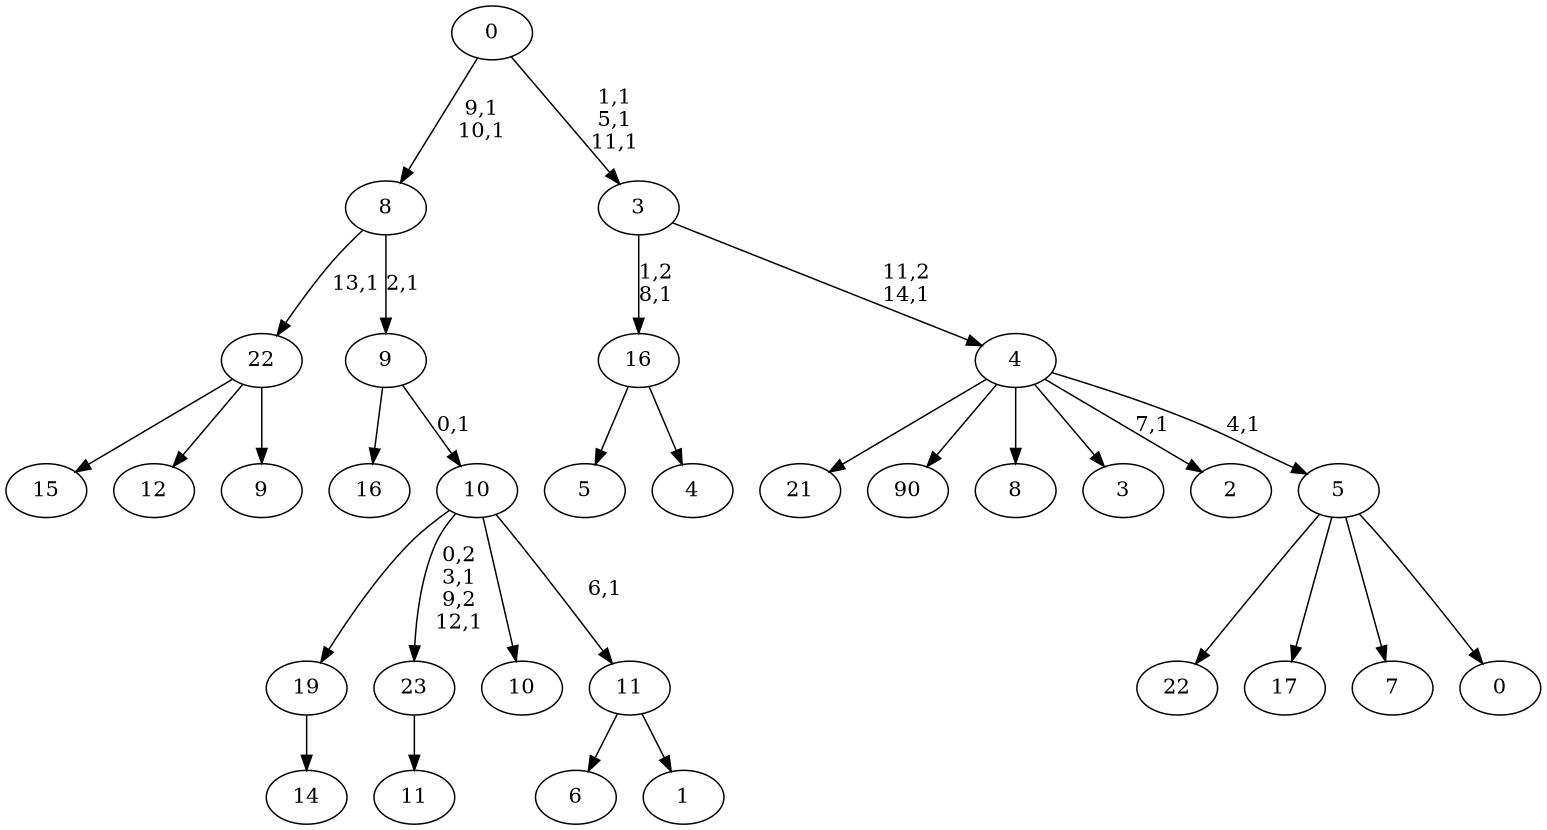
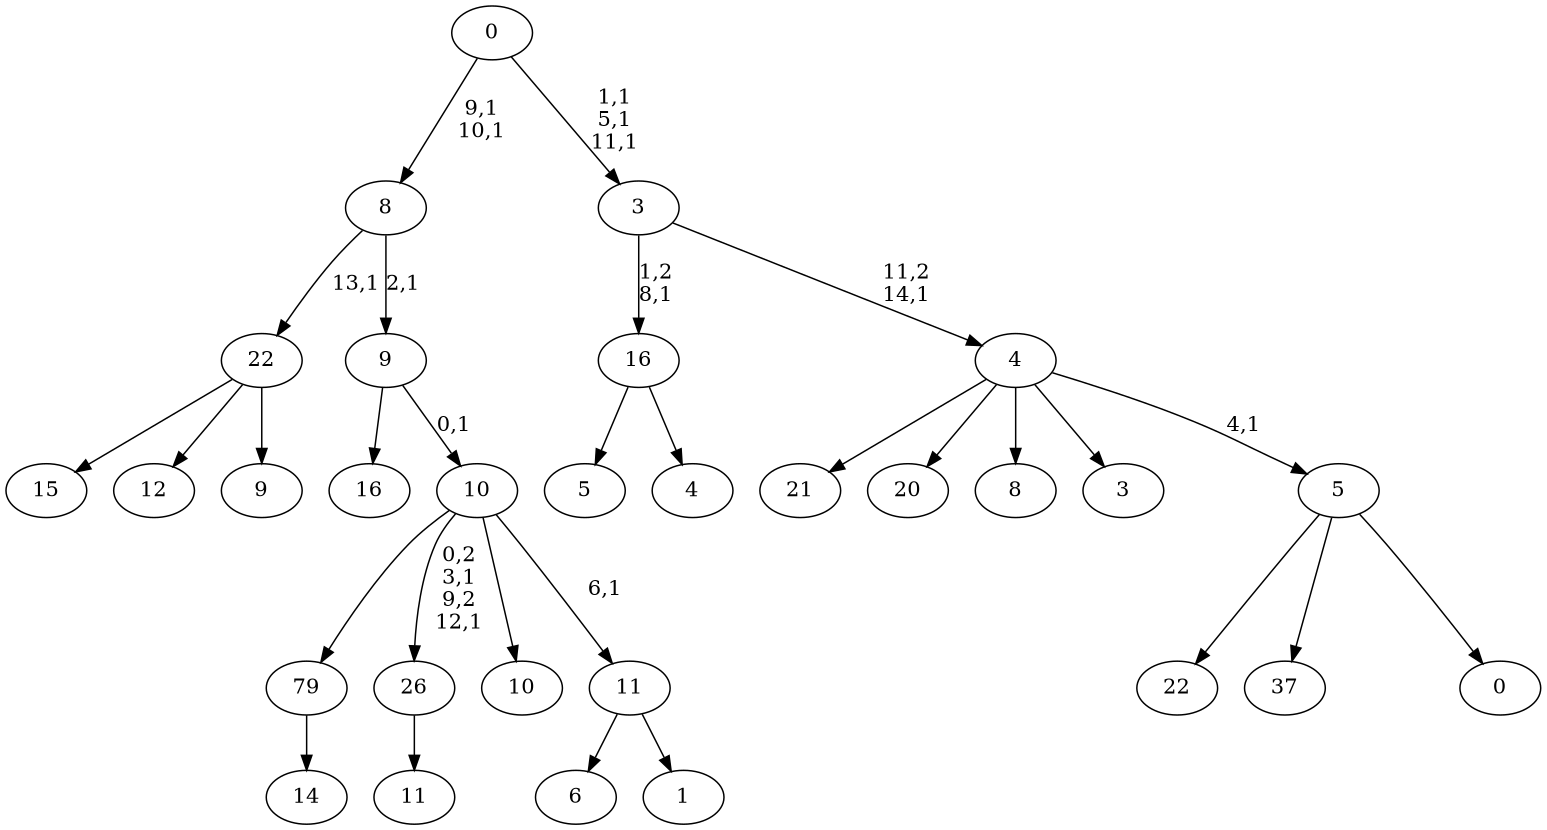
node "90": label "90" -> "20"
node "2": removed
node "19": label "19" -> "79"
node "23": label "23" -> "26"
node "17": label "17" -> "37"
node "7": removed
